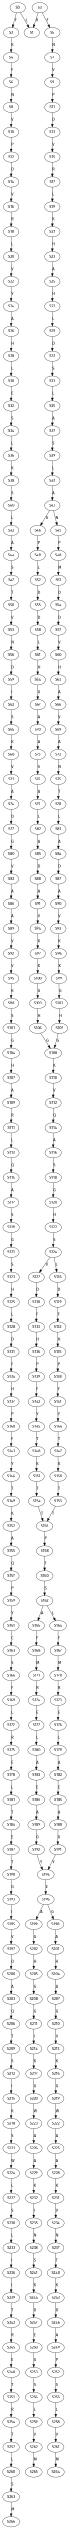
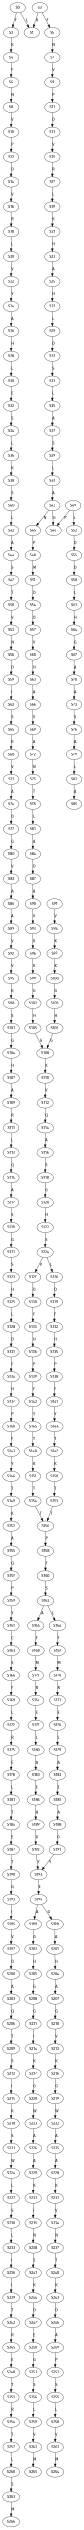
edge "S46" -> "S49": reversed
node "S88": removed
